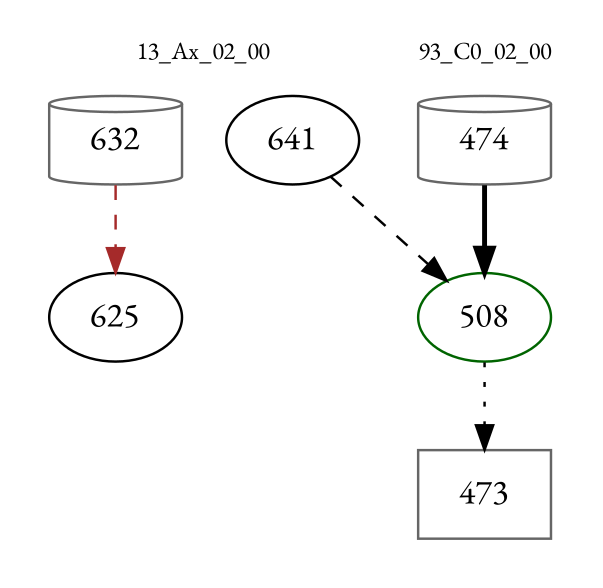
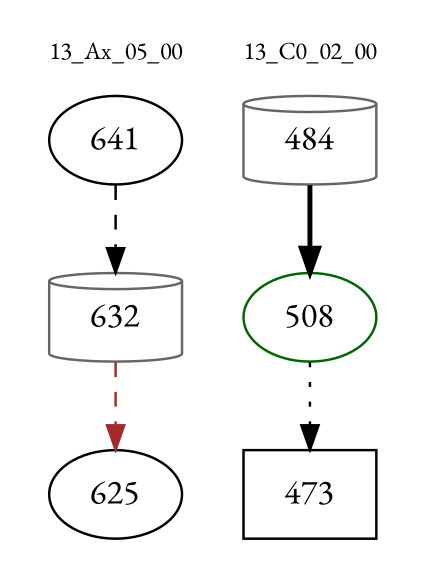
cluster "13_Ax_02_00": label "13_Ax_02_00" -> "13_Ax_05_00"
cluster "93_C0_02_00": label "93_C0_02_00" -> "13_C0_02_00"
node "474": label "474" -> "484"
edge "641" -> "508": now "641" -> "632"
node "473": color gray40 -> black
